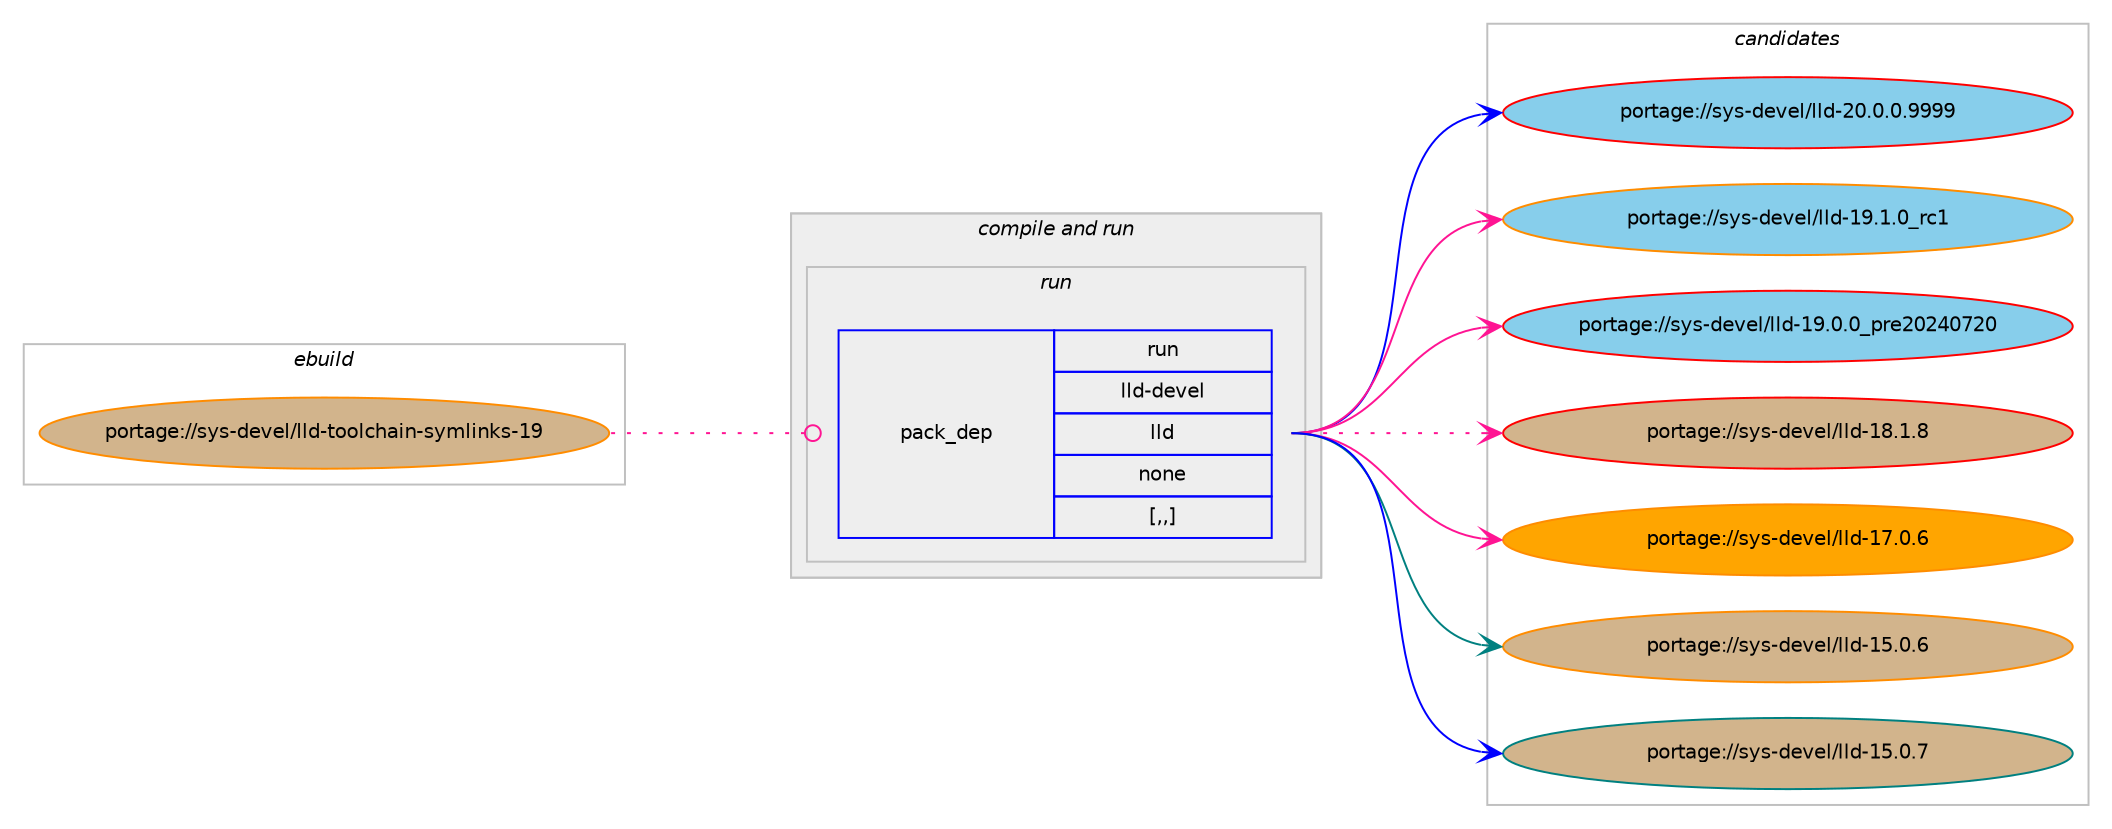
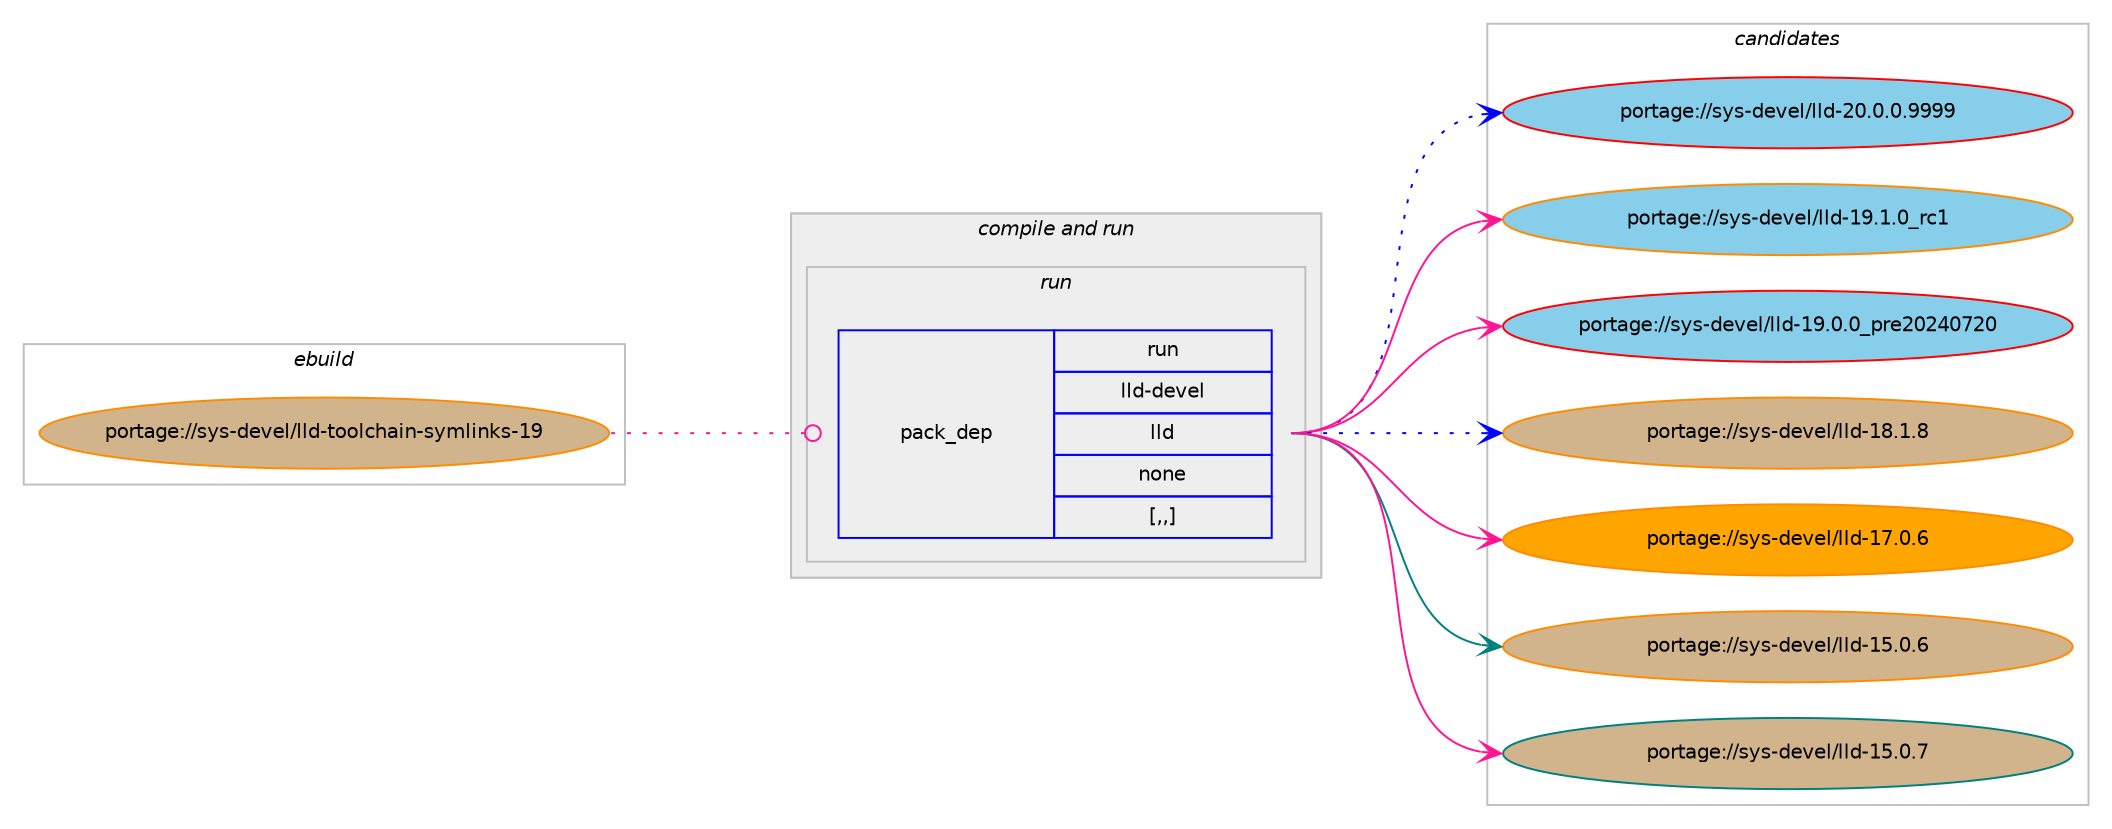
edge "pack_dep" -> "portage://sys-devel/lld-20.0.0.9999": style solid -> dotted
edge "pack_dep" -> "portage://sys-devel/lld-18.1.8": color deeppink -> blue
node "portage://sys-devel/lld-18.1.8": color red -> darkorange
edge "pack_dep" -> "portage://sys-devel/lld-15.0.7": color blue -> deeppink
